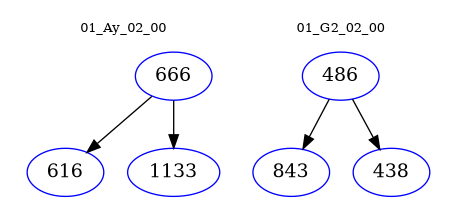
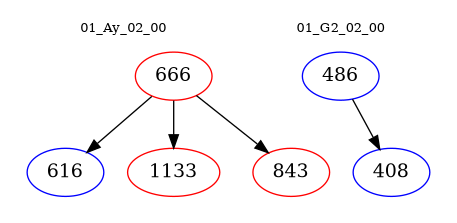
node "666": color blue -> red
edge "486" -> "843": now "666" -> "843"
node "1133": color blue -> red
node "843": color blue -> red
node "438": label "438" -> "408"
